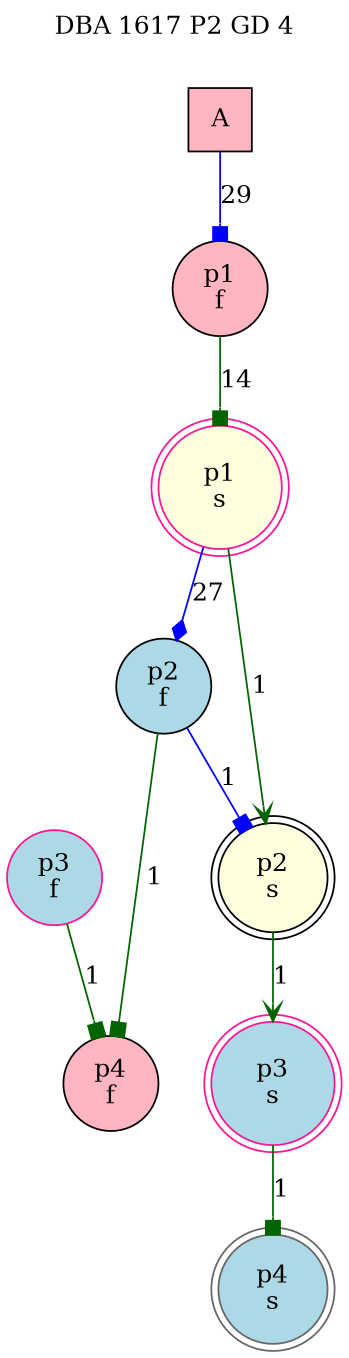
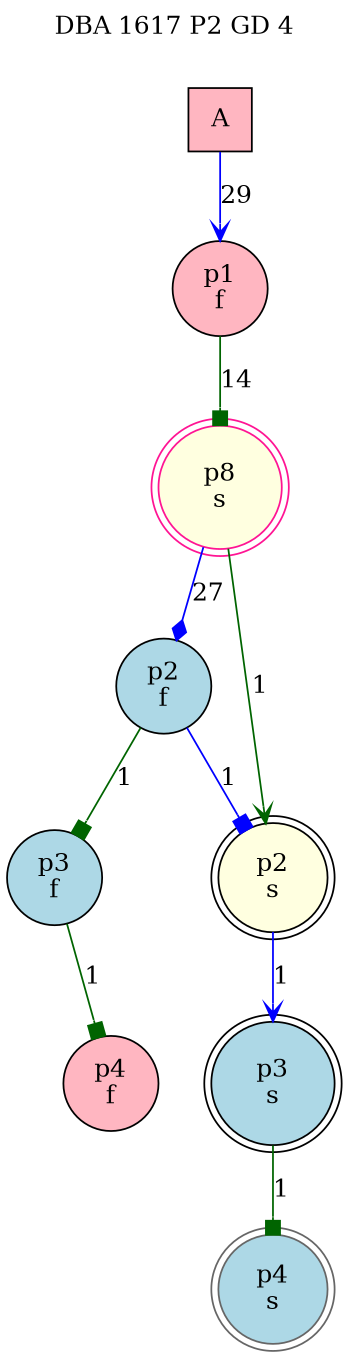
edge "A" -> "p1 f": arrowhead box -> vee
node "p1 s": label "p1 s" -> "p8 s"
edge "p2 f" -> "p4 f": now "p2 f" -> "p3 f"
node "p3 f": color deeppink -> black
edge "p2 s" -> "p3 s": color darkgreen -> blue
node "p3 s": color deeppink -> black
